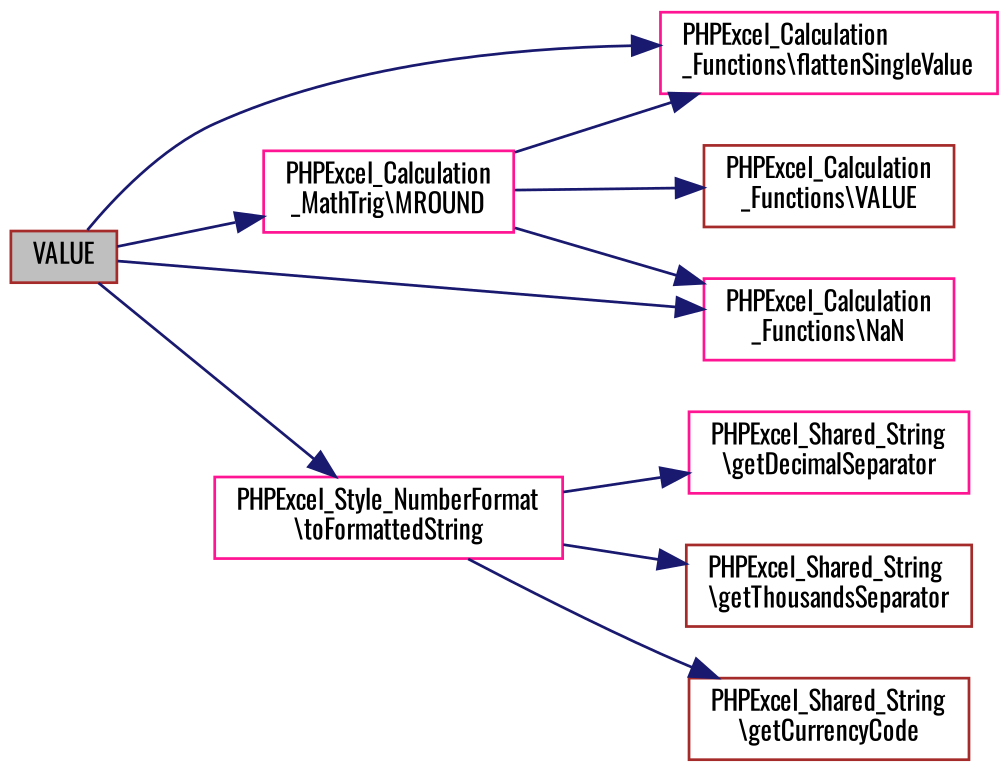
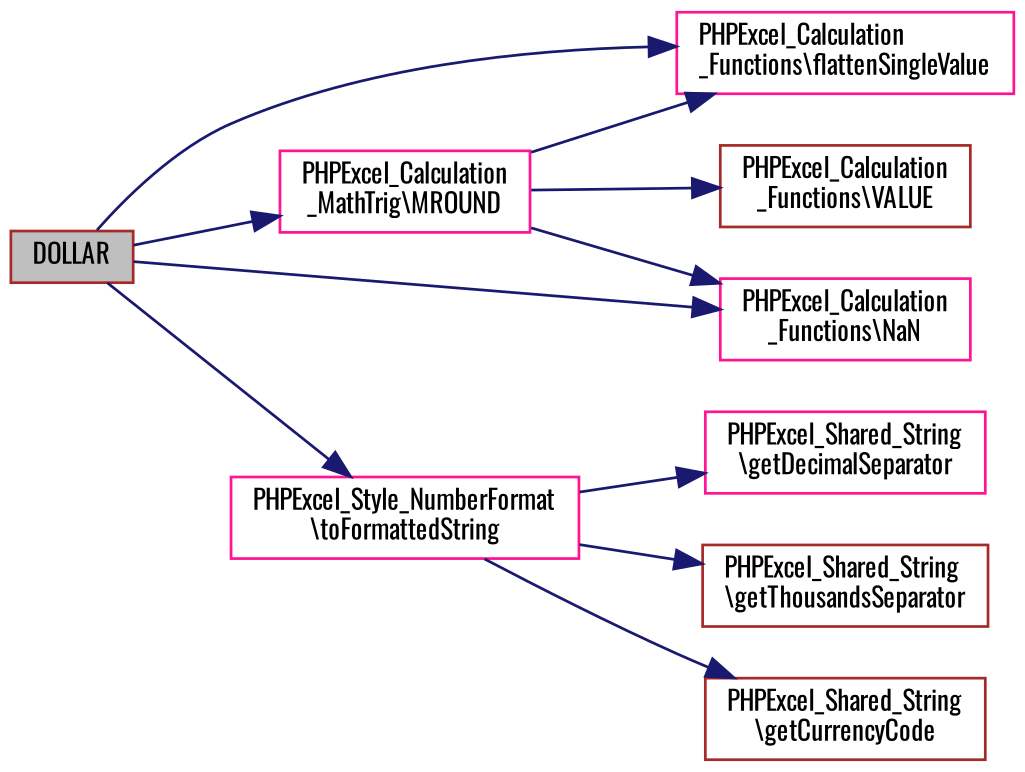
node "VALUE": label "VALUE" -> "DOLLAR"
